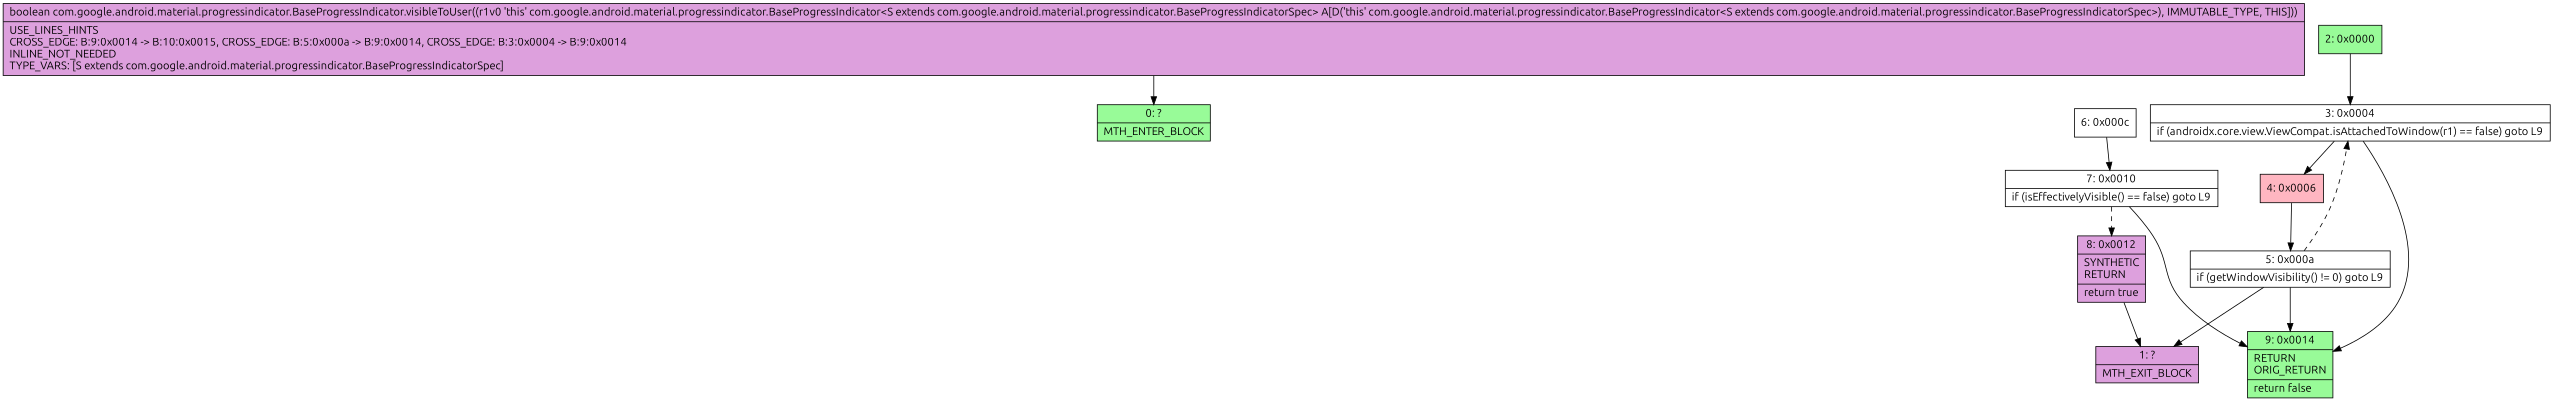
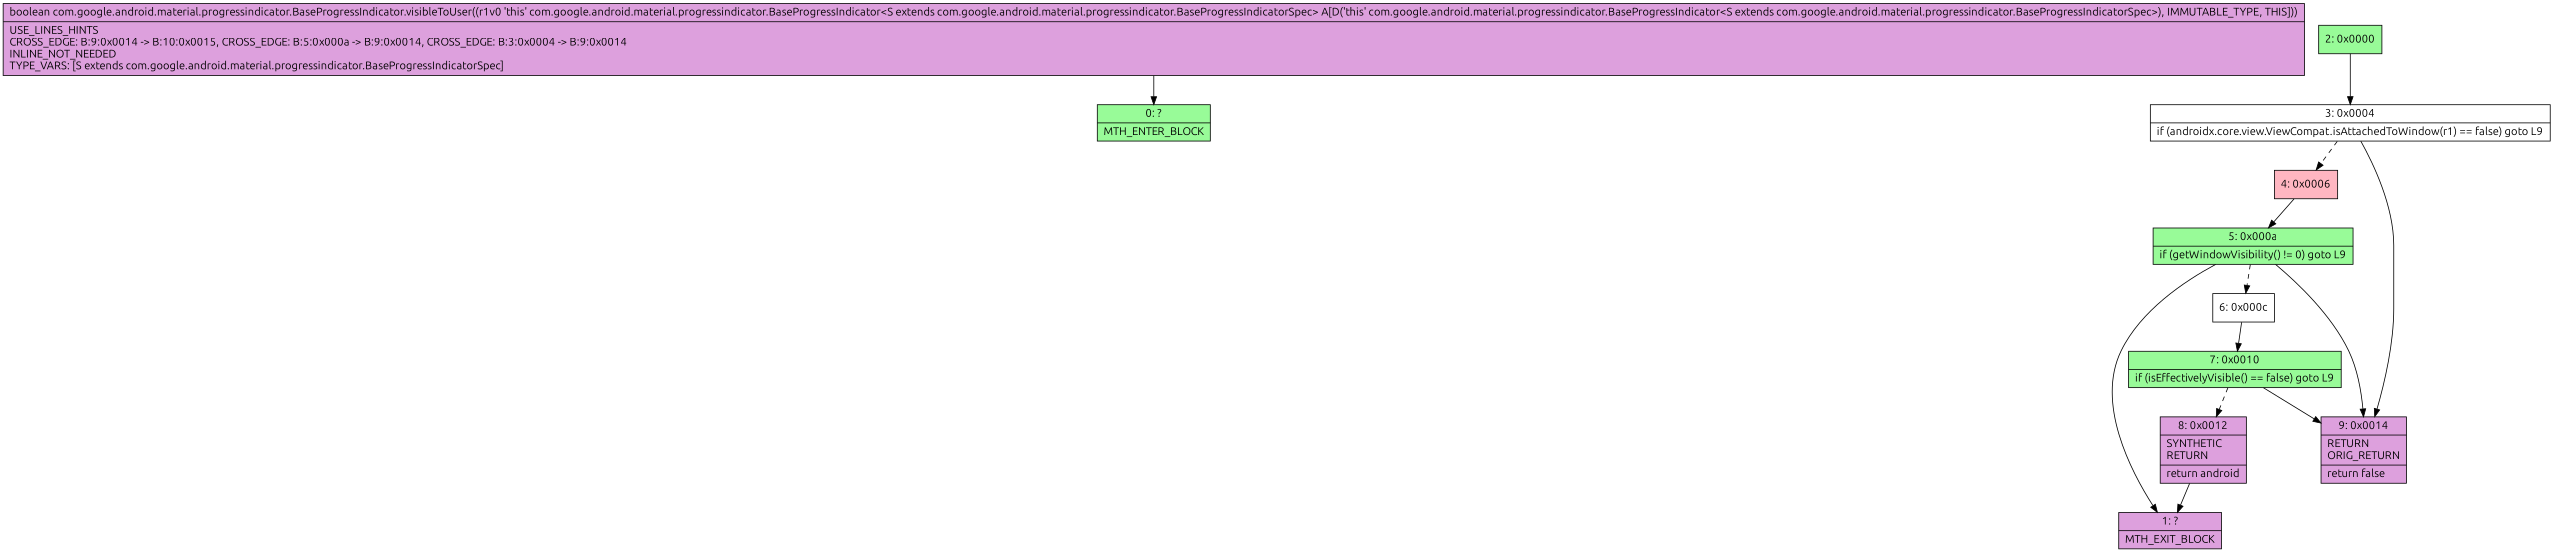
edge "3: 0x0004" -> "4: 0x0006": style solid -> dashed
node "7: 0x0010": fillcolor white -> palegreen
edge "5: 0x000a" -> "3: 0x0004": now "5: 0x000a" -> "6: 0x000c"
node "5: 0x000a": fillcolor white -> palegreen
node "8: 0x0012": text "return true" -> "return android"
node "9: 0x0014": fillcolor palegreen -> plum
